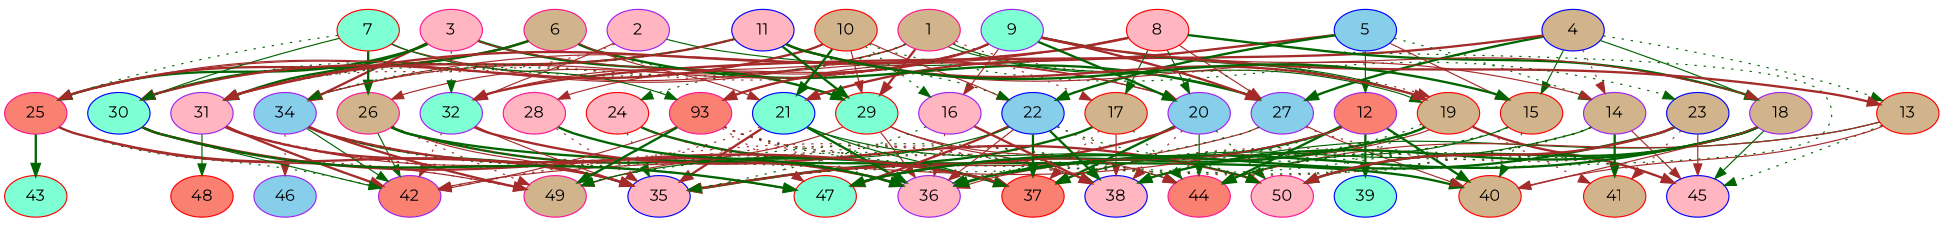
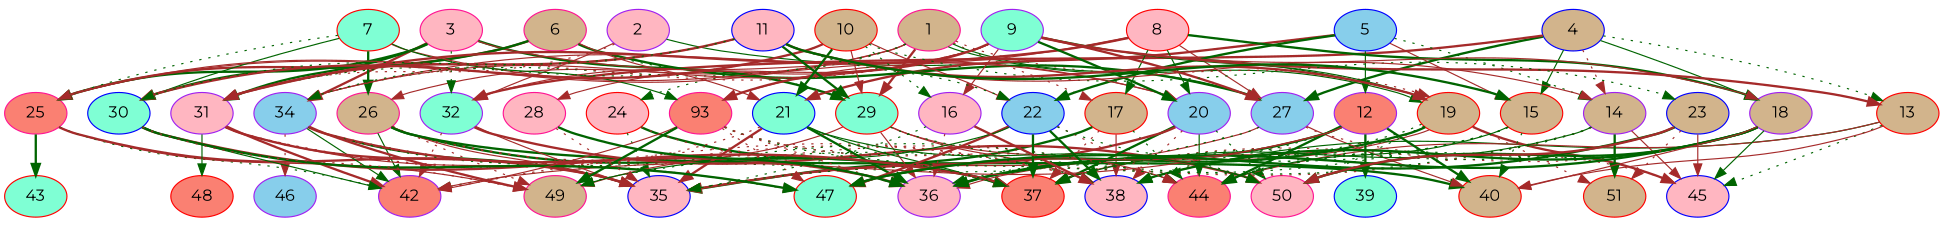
edge "8" -> "50": now "29" -> "50"
edge "22" -> "36": removed
node "41": label "41" -> "51"
